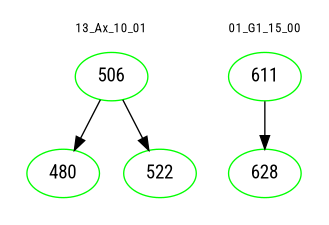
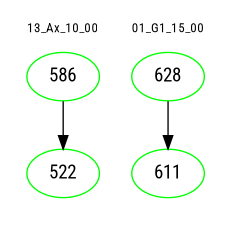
cluster "13_Ax_10_01": label "13_Ax_10_01" -> "13_Ax_10_00"
node "506": label "506" -> "586"
edge "611" -> "628": reversed
node "480": removed
